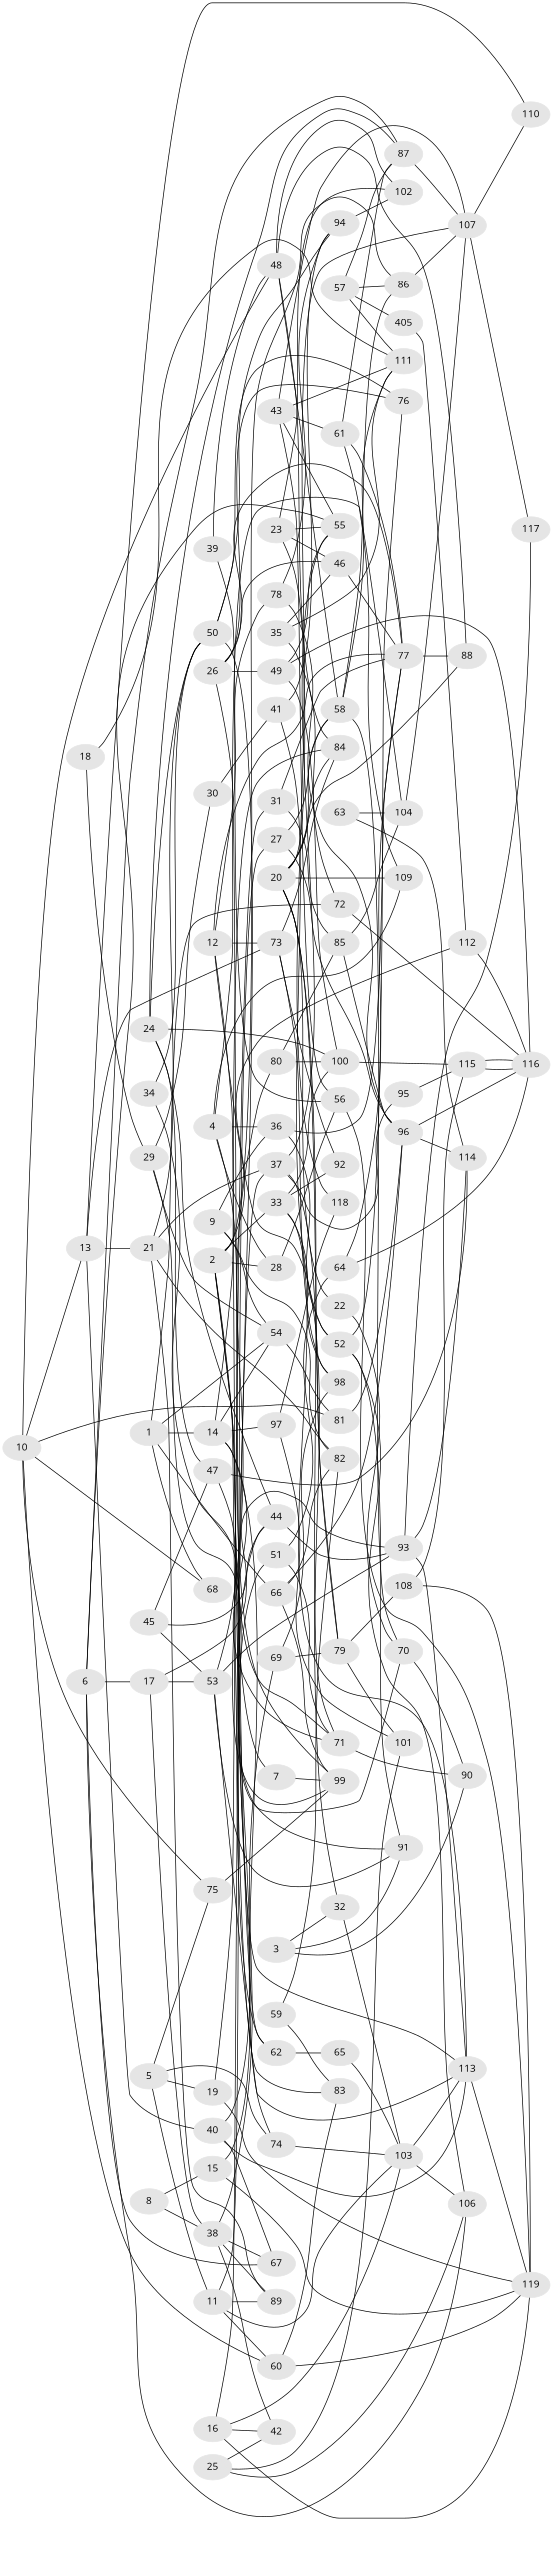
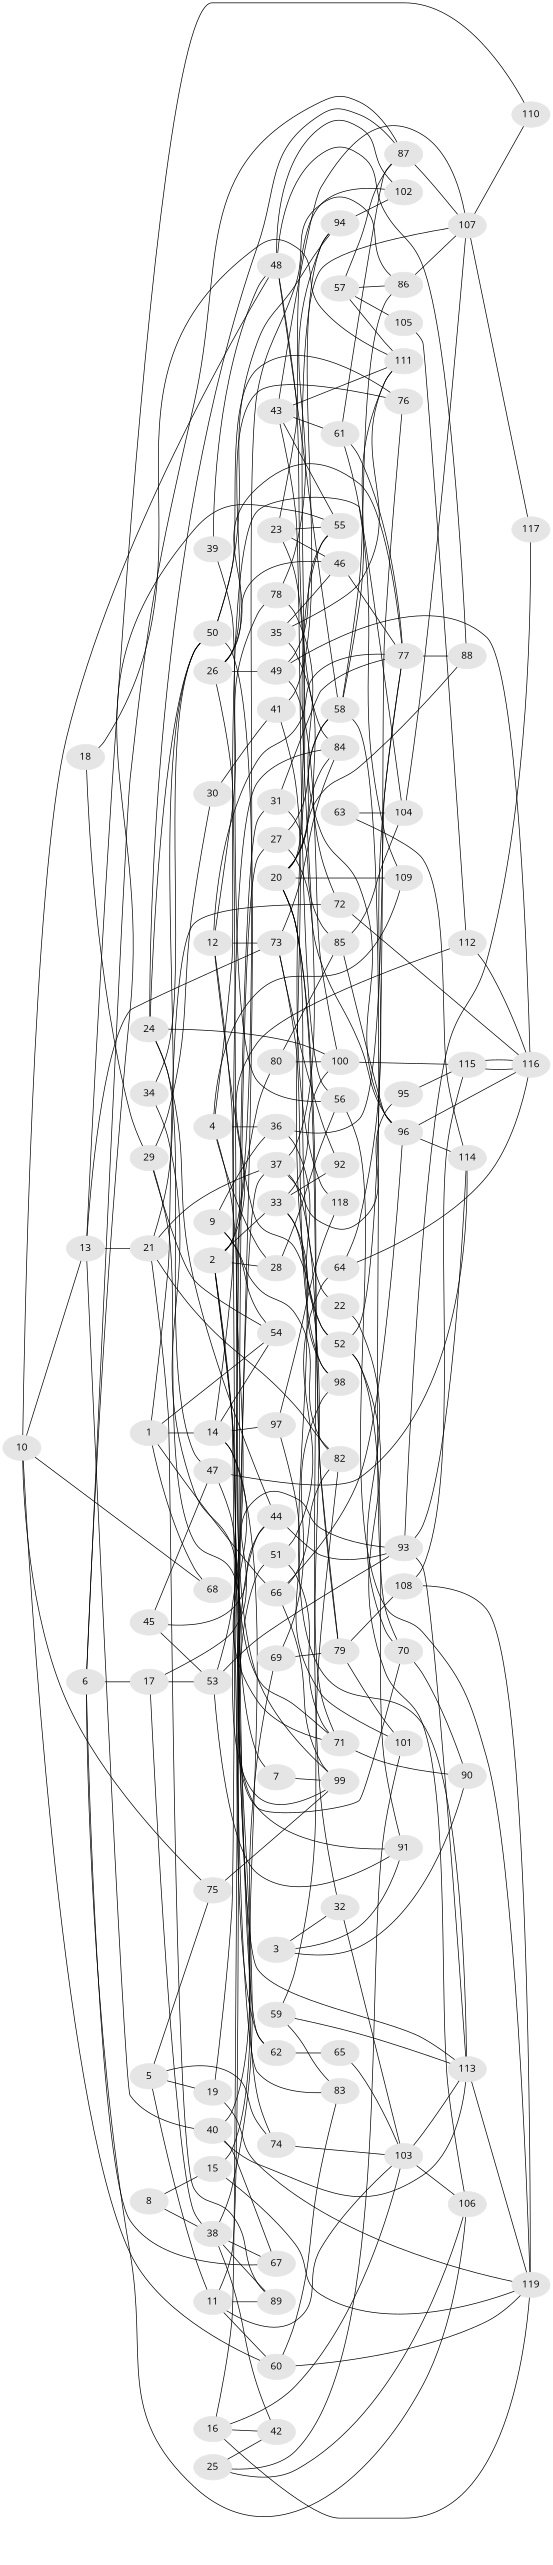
node "405": label "405" -> "105"
node "81": removed
edge "53" -- "113": now "59" -- "113"
